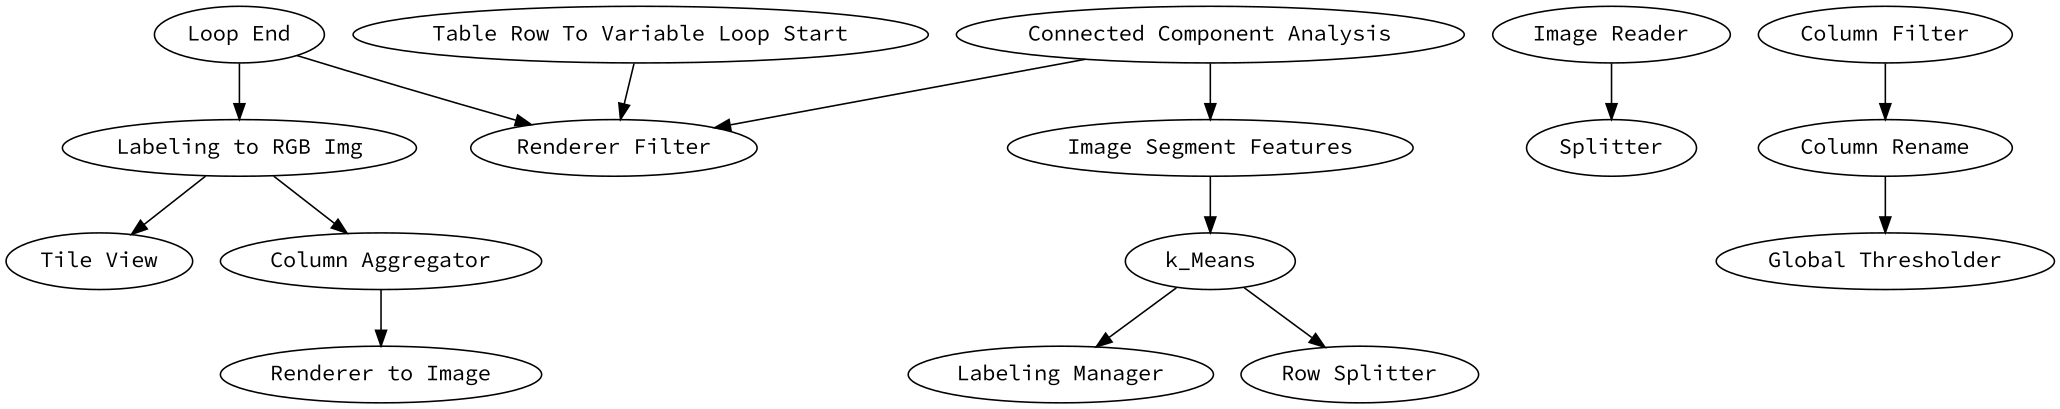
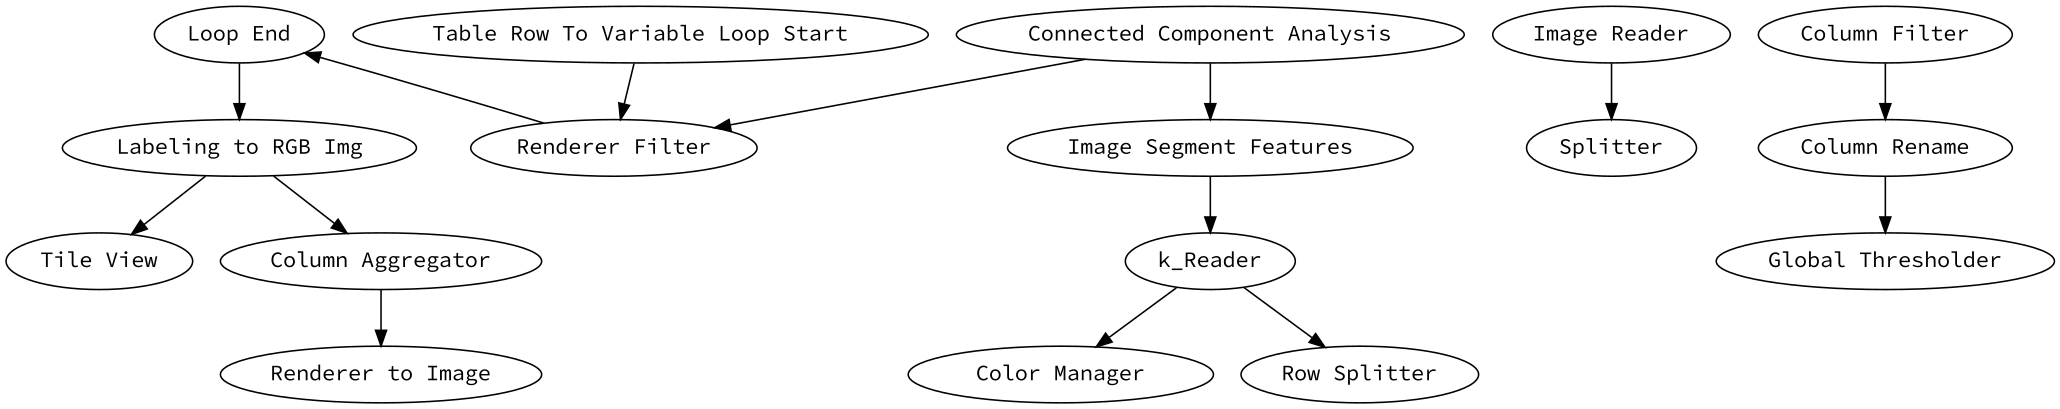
edge "Loop End" -> "Renderer Filter": reversed
node "k_Means": label "k_Means" -> "k_Reader"
node "Labeling Manager": label "Labeling Manager" -> "Color Manager"
